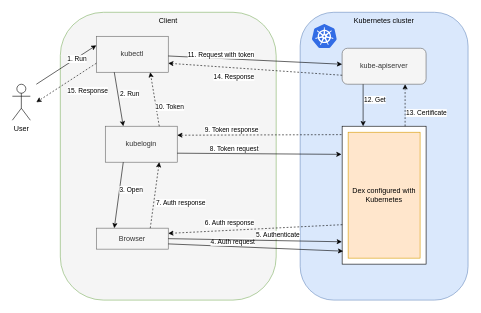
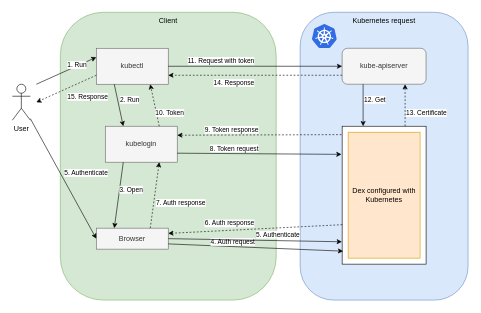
node "Client": fillcolor #f5f5f5 -> #d5e8d4
node "Kubernetes cluster": label "Kubernetes cluster" -> "Kubernetes request"
node "kubectl": moved (132, 54) -> (132, 66)
edge "User" -> "Browser": added, label "5. Authenticate"
